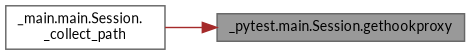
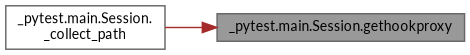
node "_main.main.Session. _collect_path": label "_main.main.Session. _collect_path" -> "_pytest.main.Session. _collect_path"
